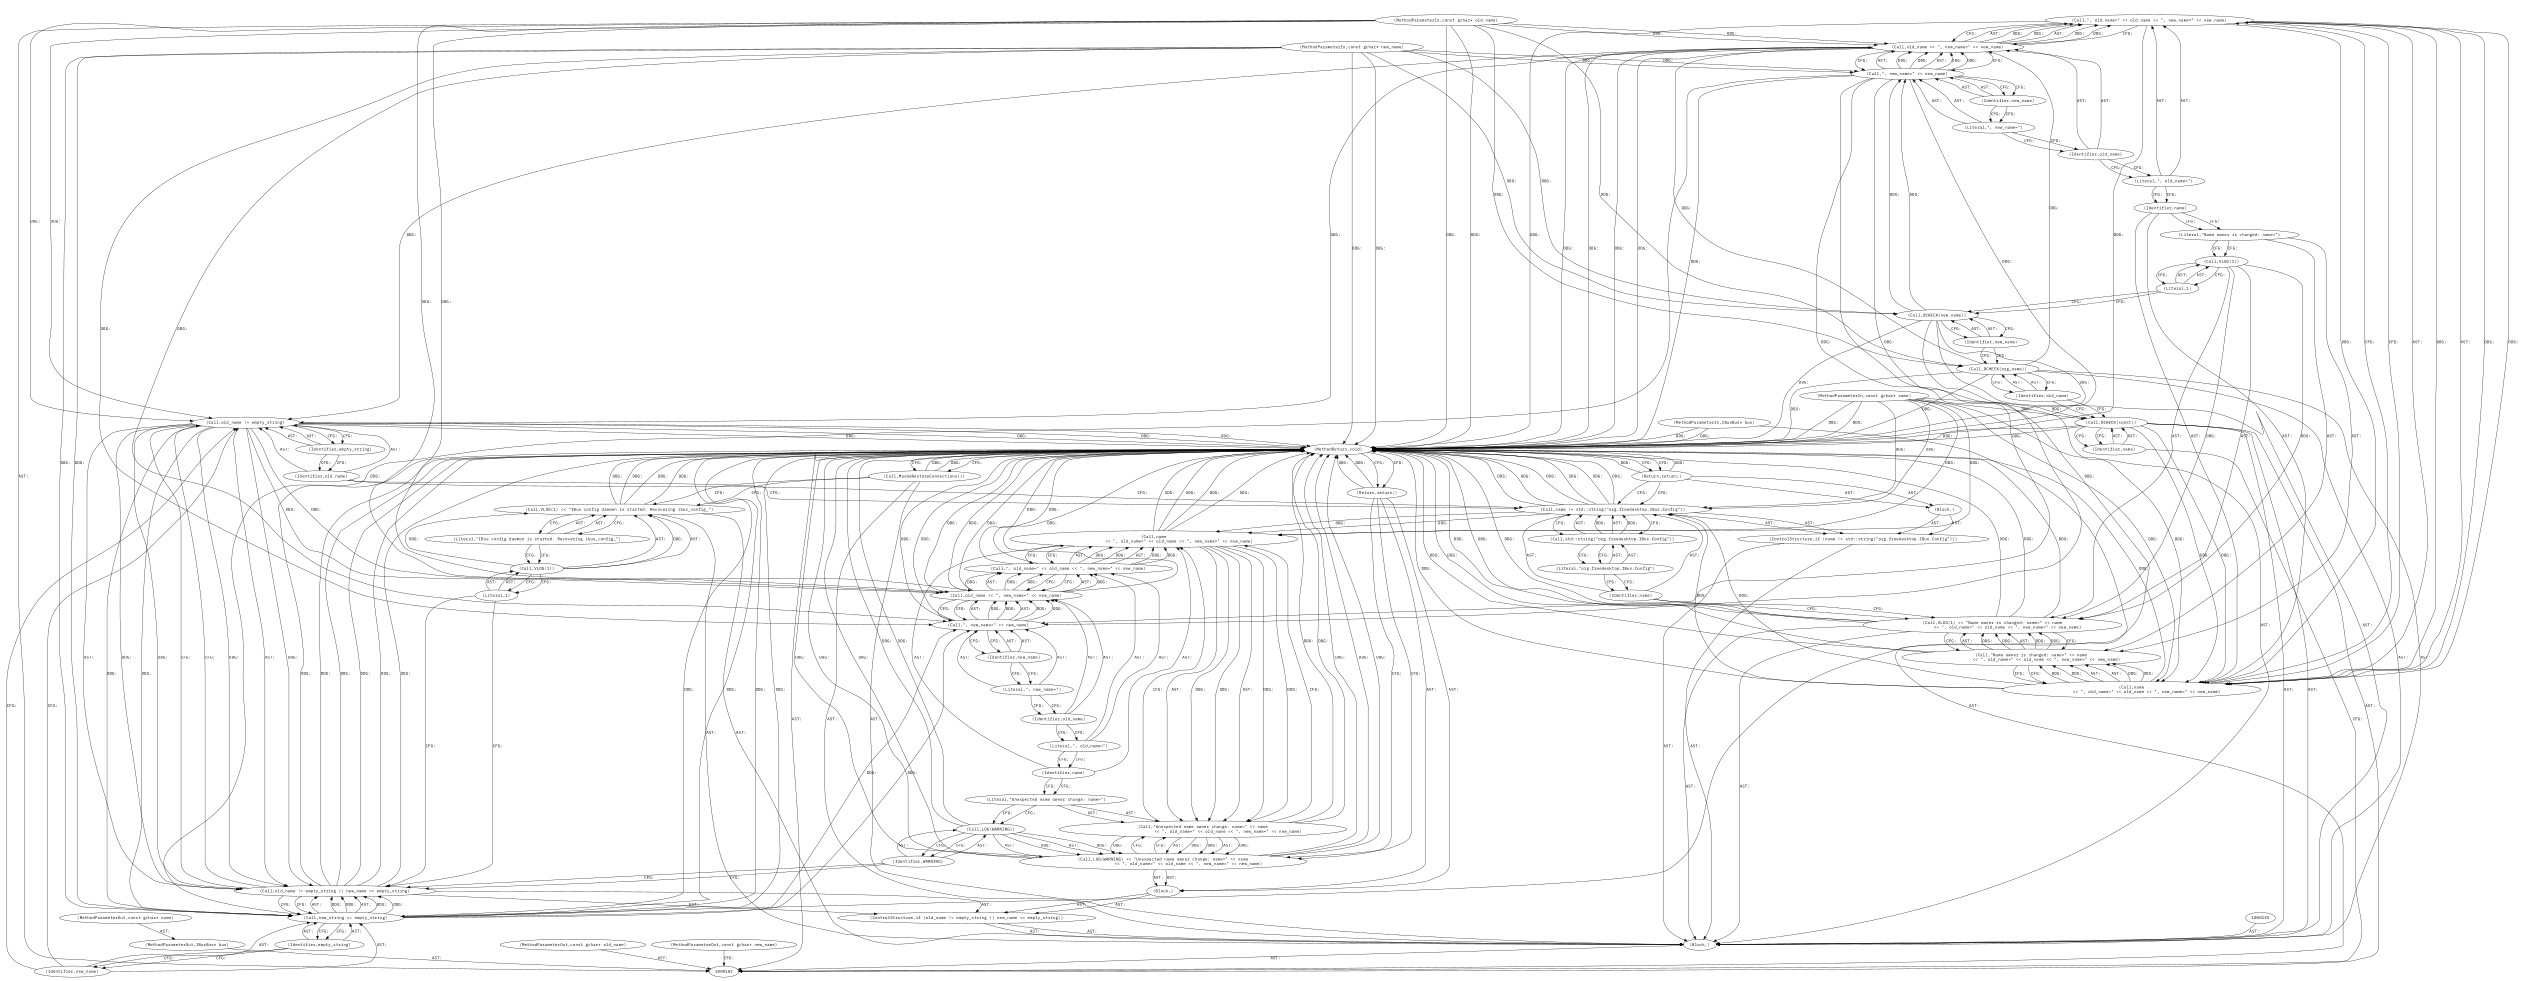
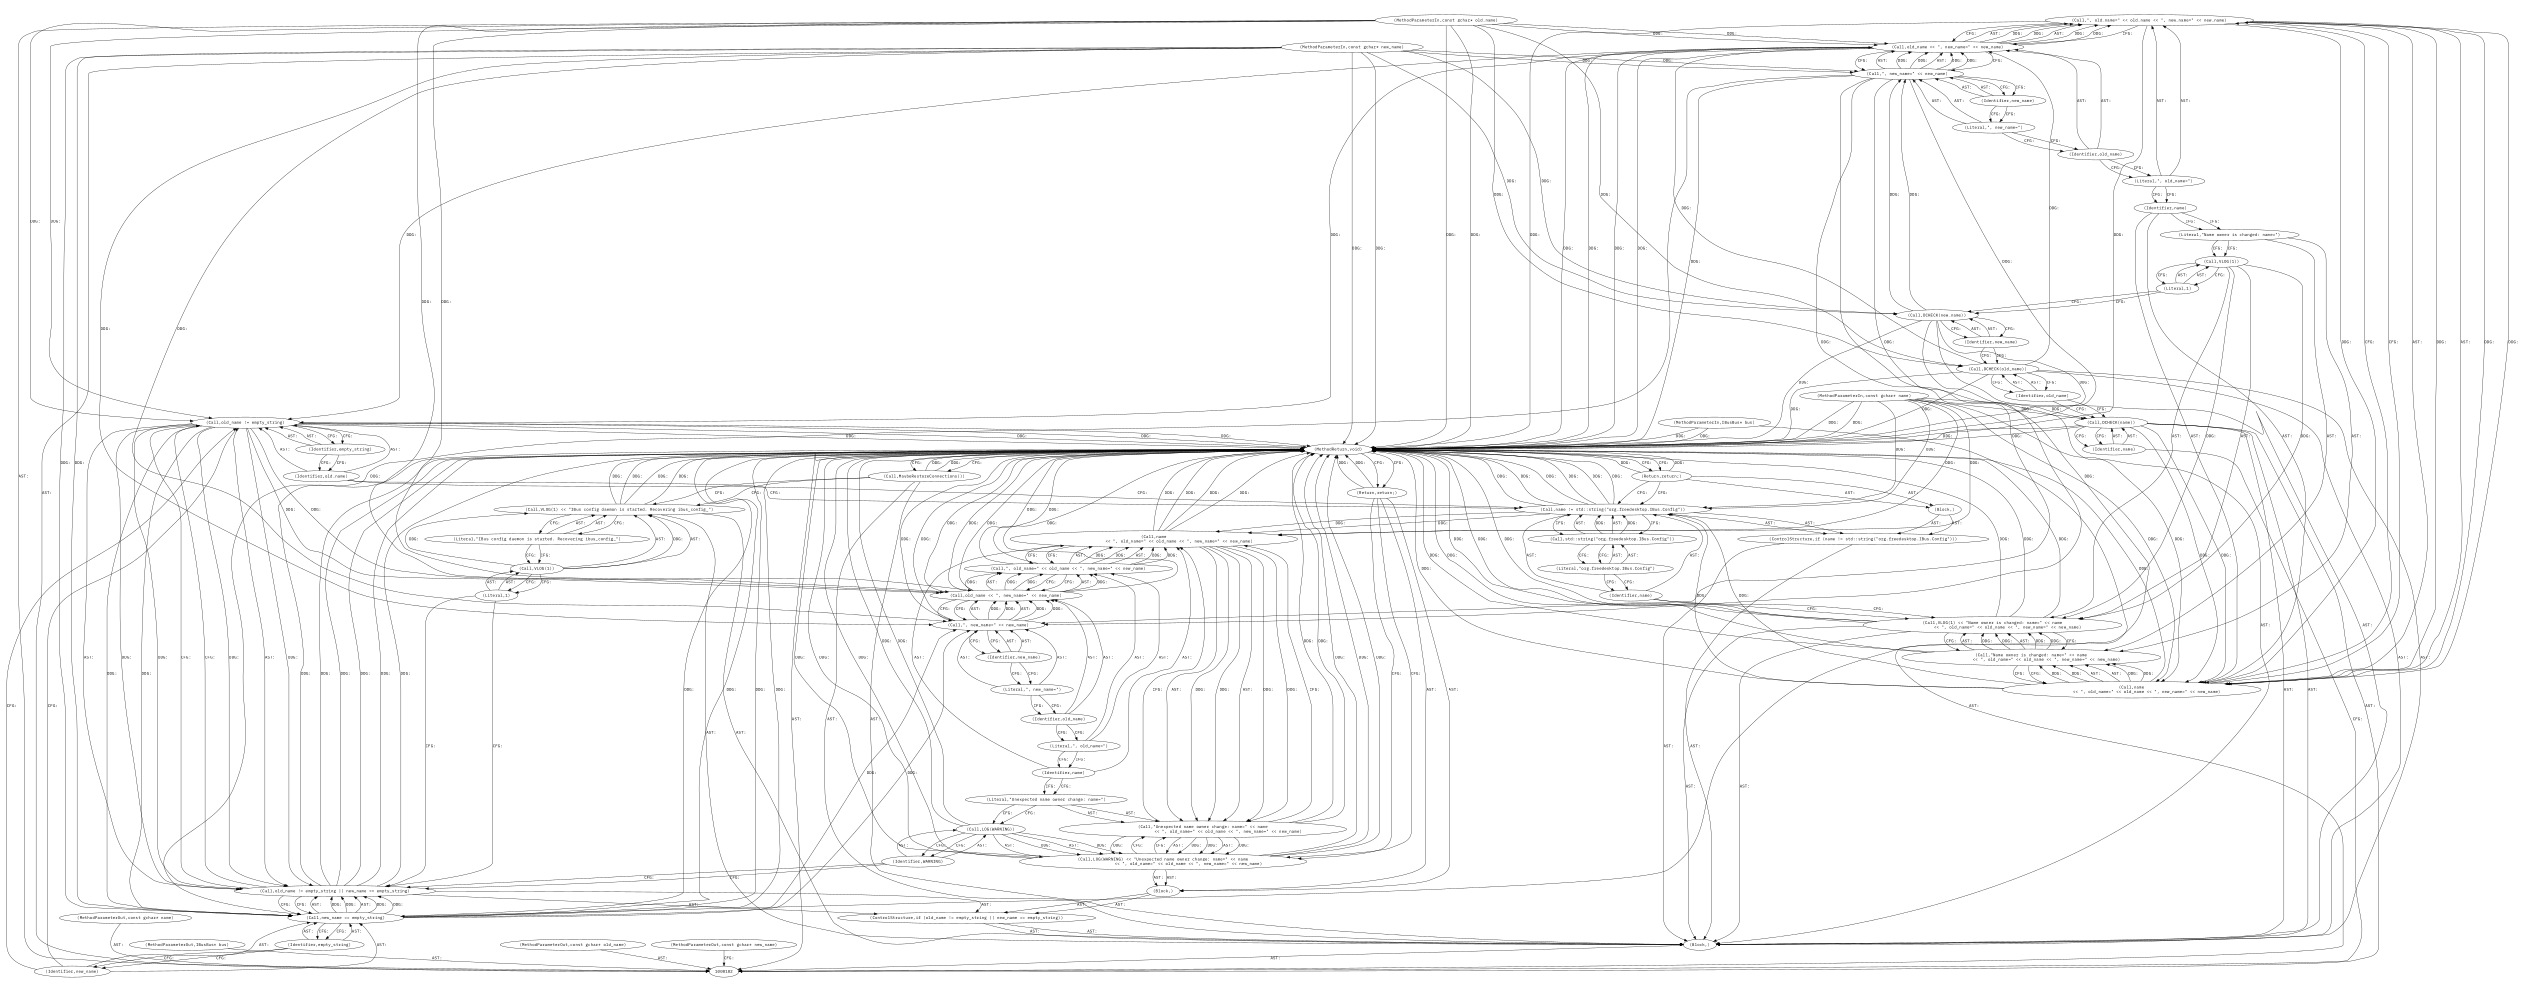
edge "(MethodParameterIn,const gchar* new_name)" -> "1000102": added, label "AST:"
node "(Call,DCHECK(org_name))": label "(Call,DCHECK(org_name))" -> "(Call,DCHECK(old_name))"
node "(Call,DCHECK(const))": label "(Call,DCHECK(const))" -> "(Call,DCHECK(name))"
node "(Call,new_string == empty_string)": label "(Call,new_string == empty_string)" -> "(Call,new_name == empty_string)"
node "1000135": removed
edge "(MethodParameterOut,const gchar* name)" -> "(MethodParameterOut,IBusBus* bus)": now "(MethodParameterOut,const gchar* name)" -> "1000102"
